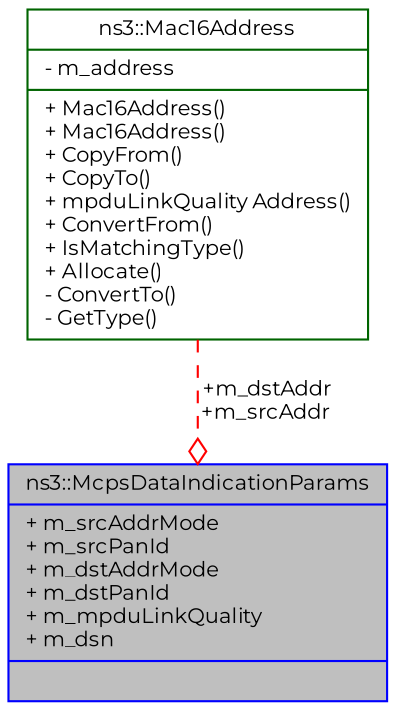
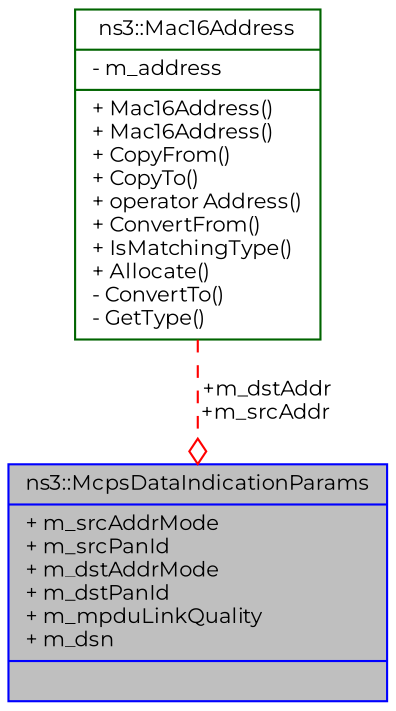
node "ns3::Mac16Address": text "+ mpduLinkQuality Address()" -> "+ operator Address()"
